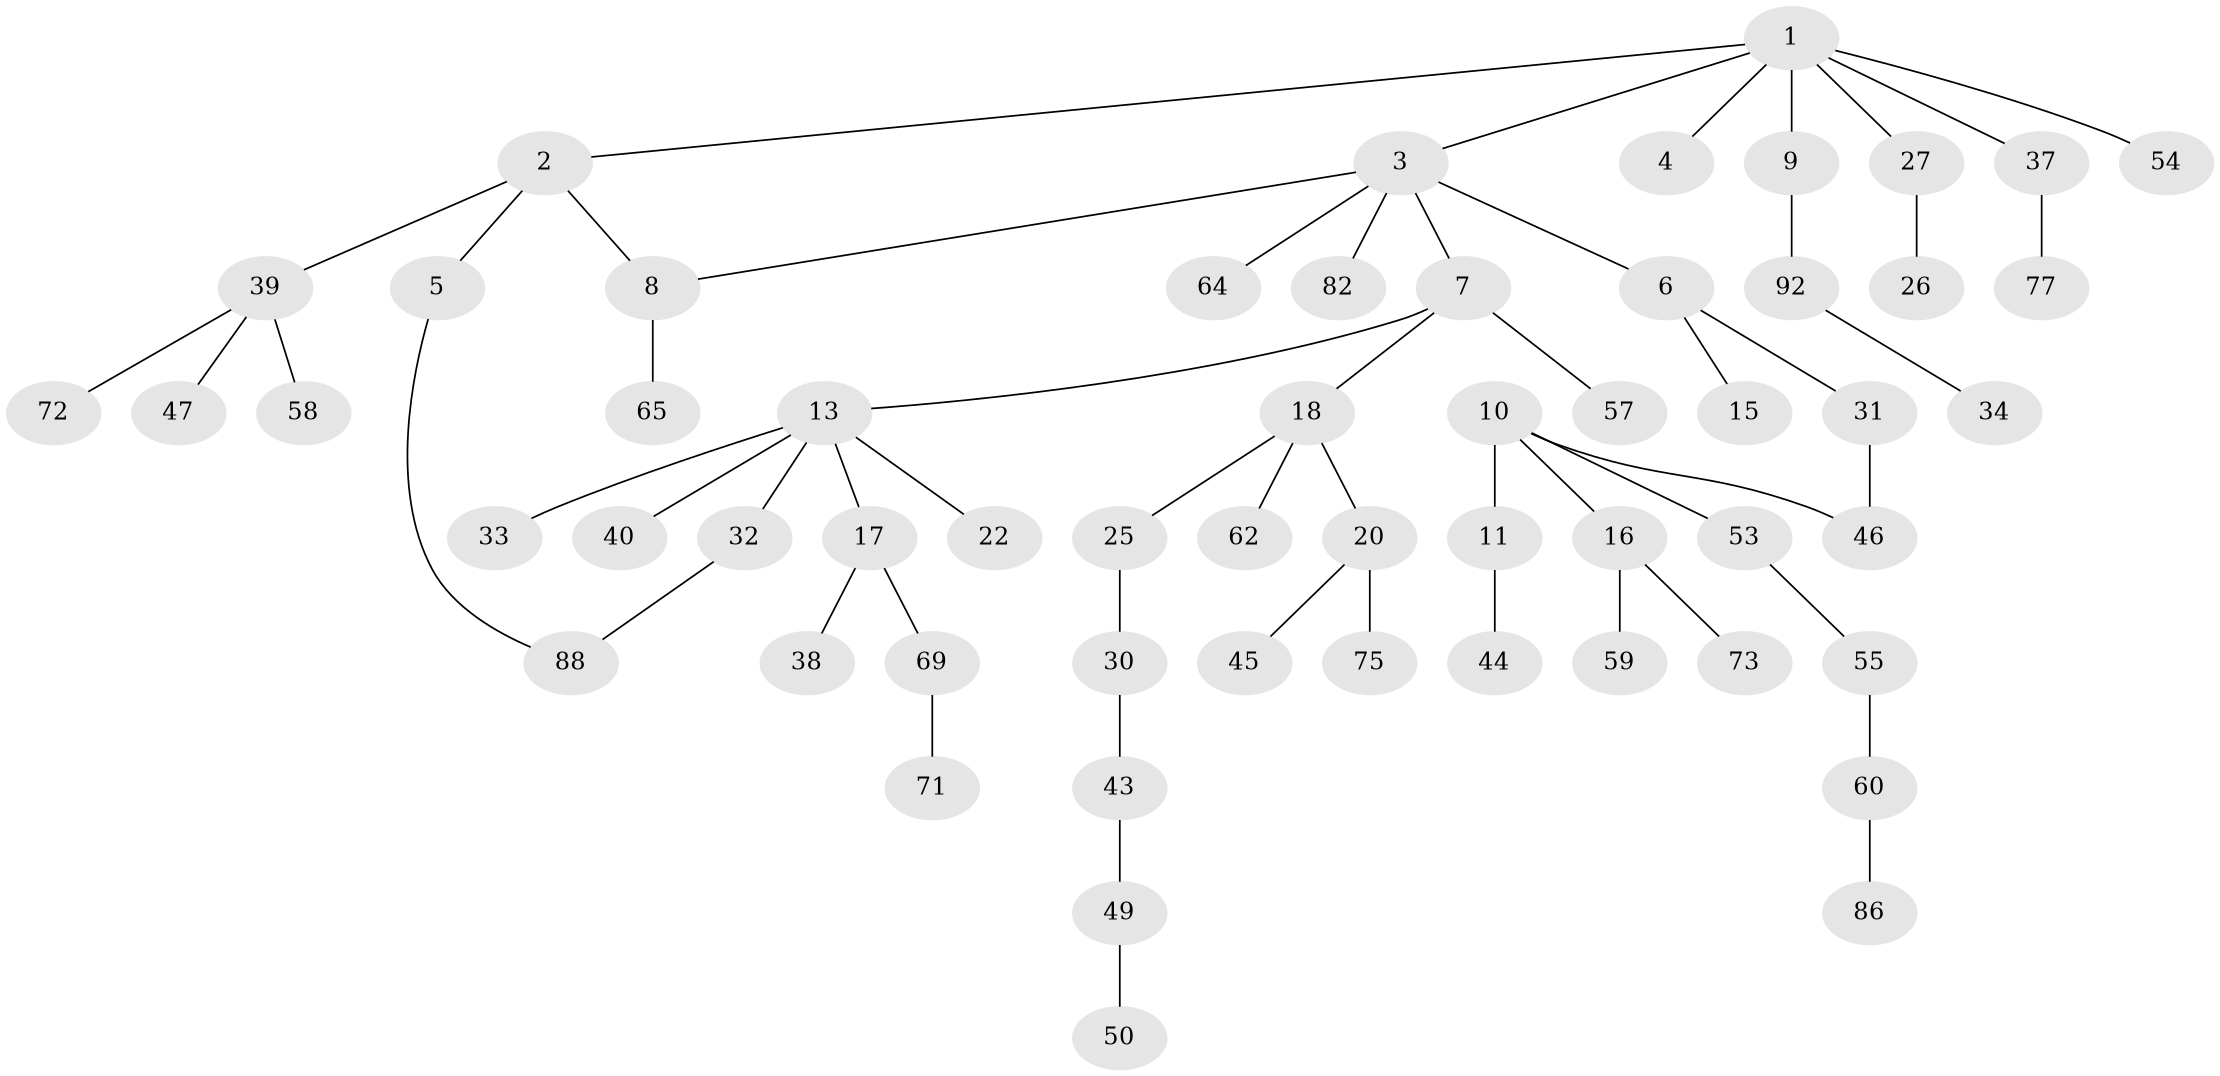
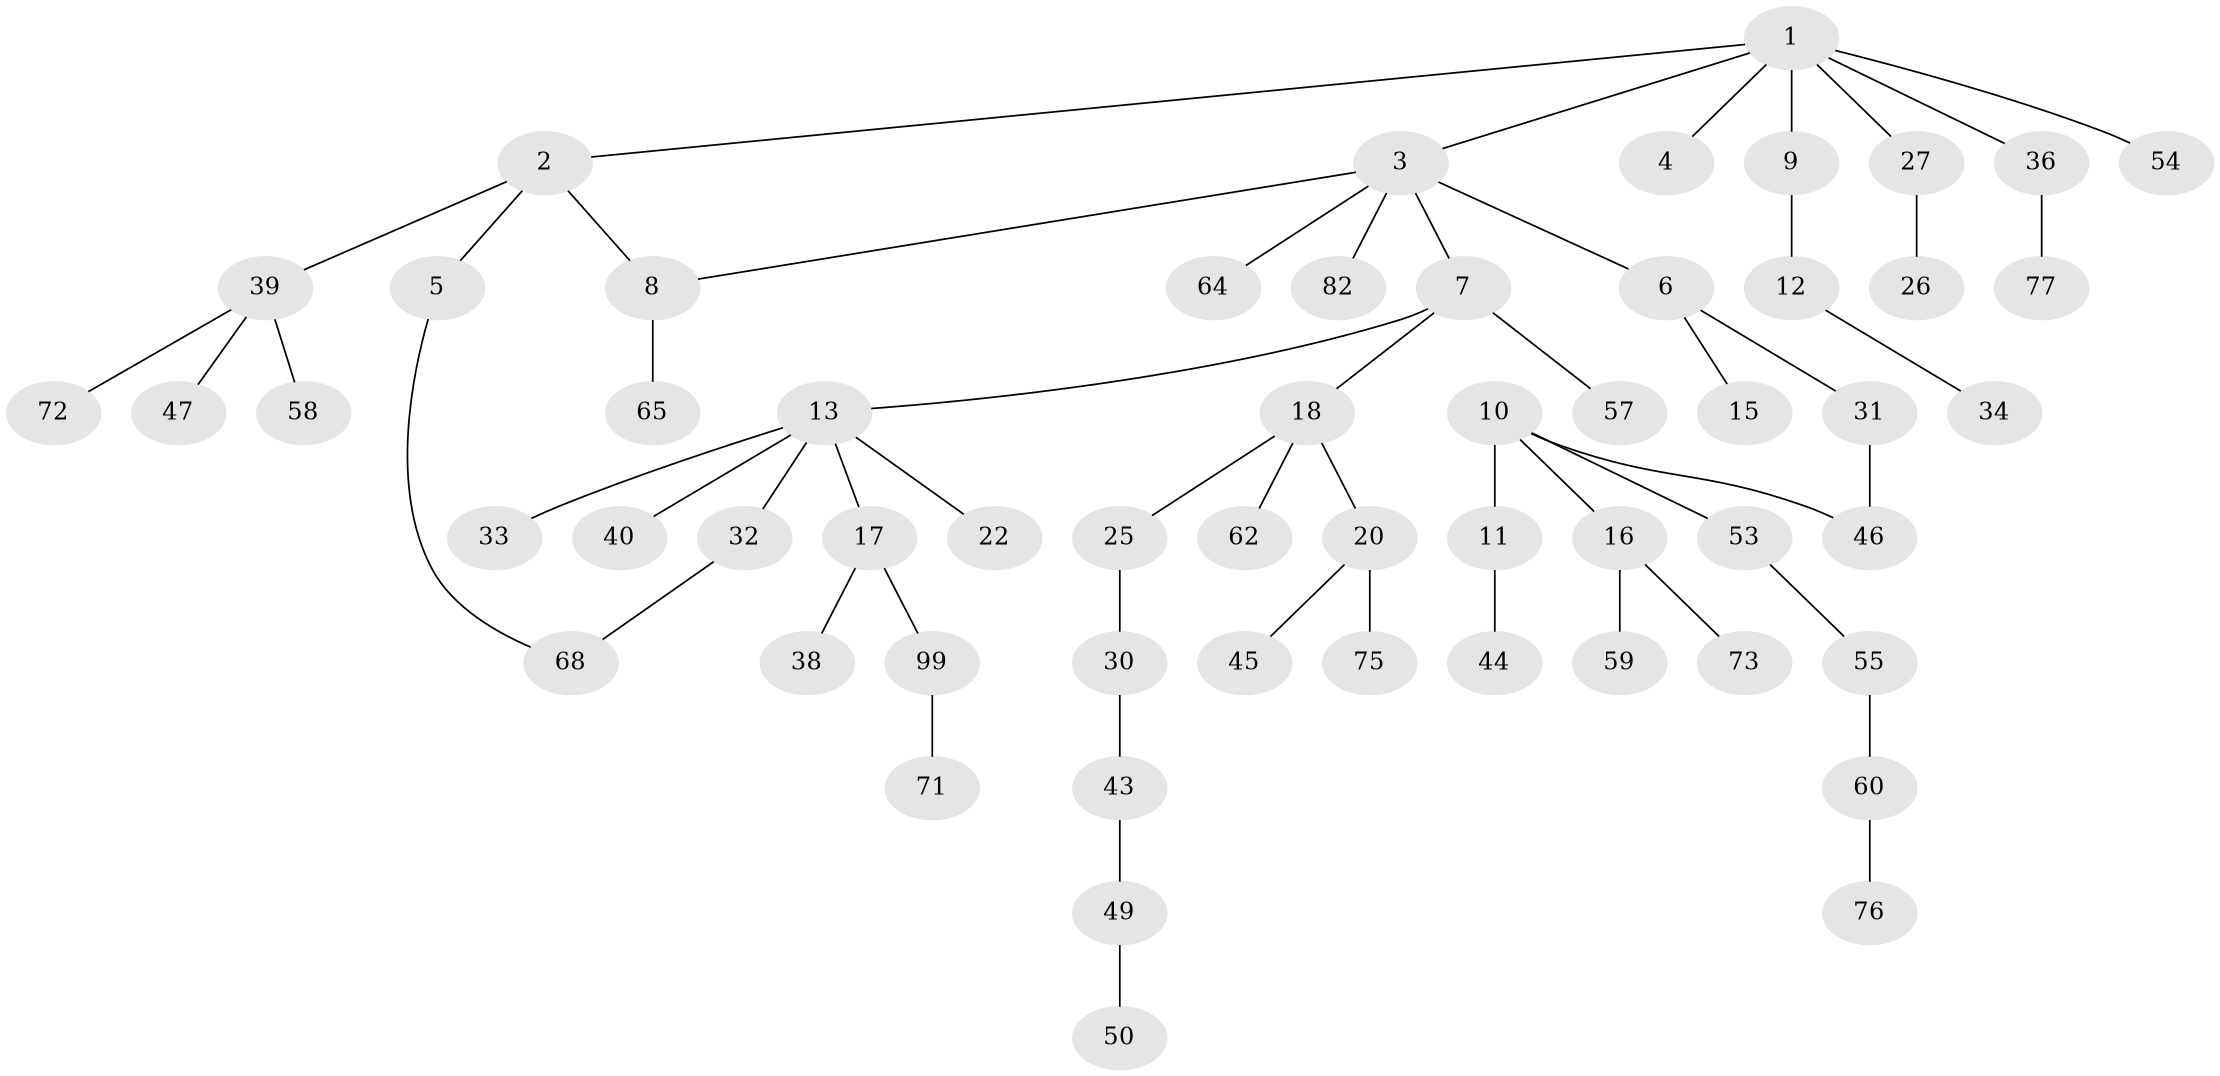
node "37": label "37" -> "36"
node "92": label "92" -> "12"
node "88": label "88" -> "68"
node "69": label "69" -> "99"
node "86": label "86" -> "76"
